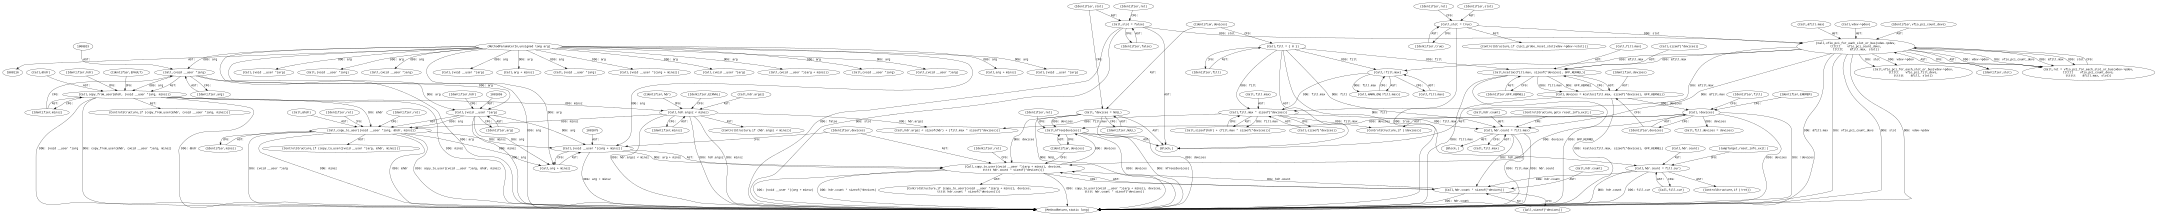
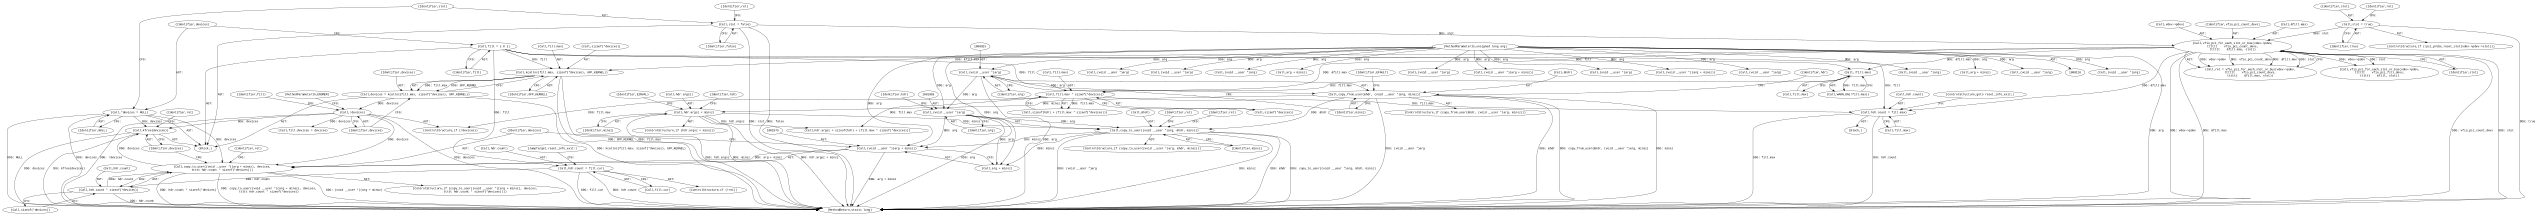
node "(Identifier,ENOMEM)": label "(Identifier,ENOMEM)" -> "(MethodParameterIn,ENOMEM)"
edge "(Call,hdr.count = fill.max)" -> "(Call,hdr.count * sizeof(*devices))": removed, label "DDG: hdr.count"
